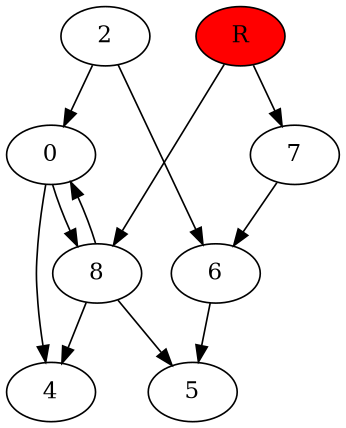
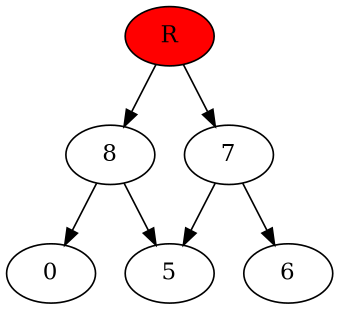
node "2": removed
edge "0" -> "8": removed
edge "6" -> "5": now "7" -> "5"
node "4": removed
